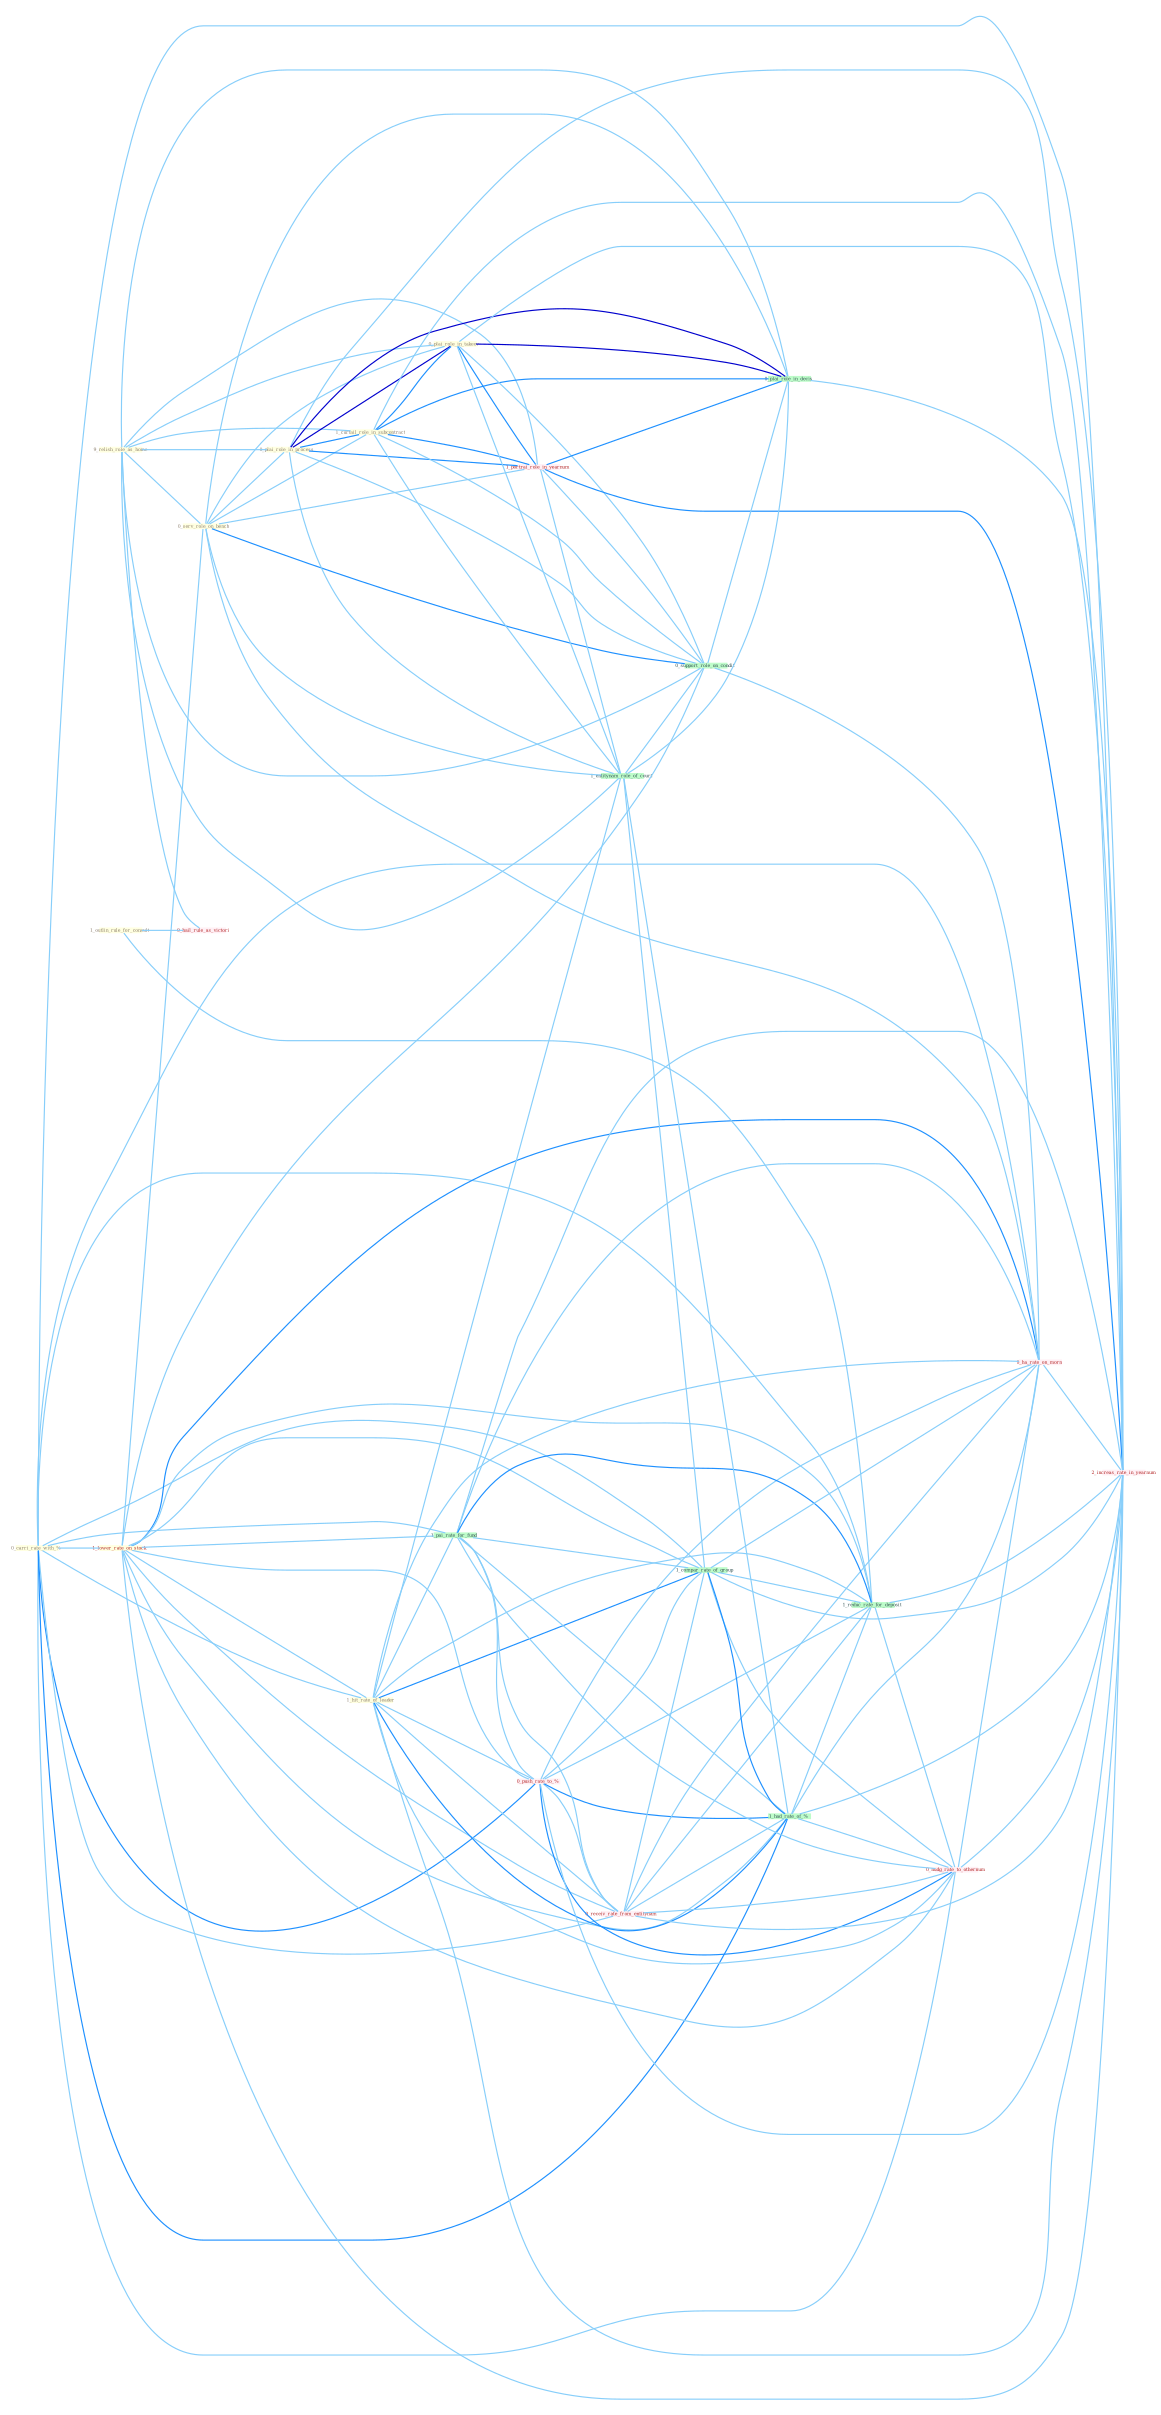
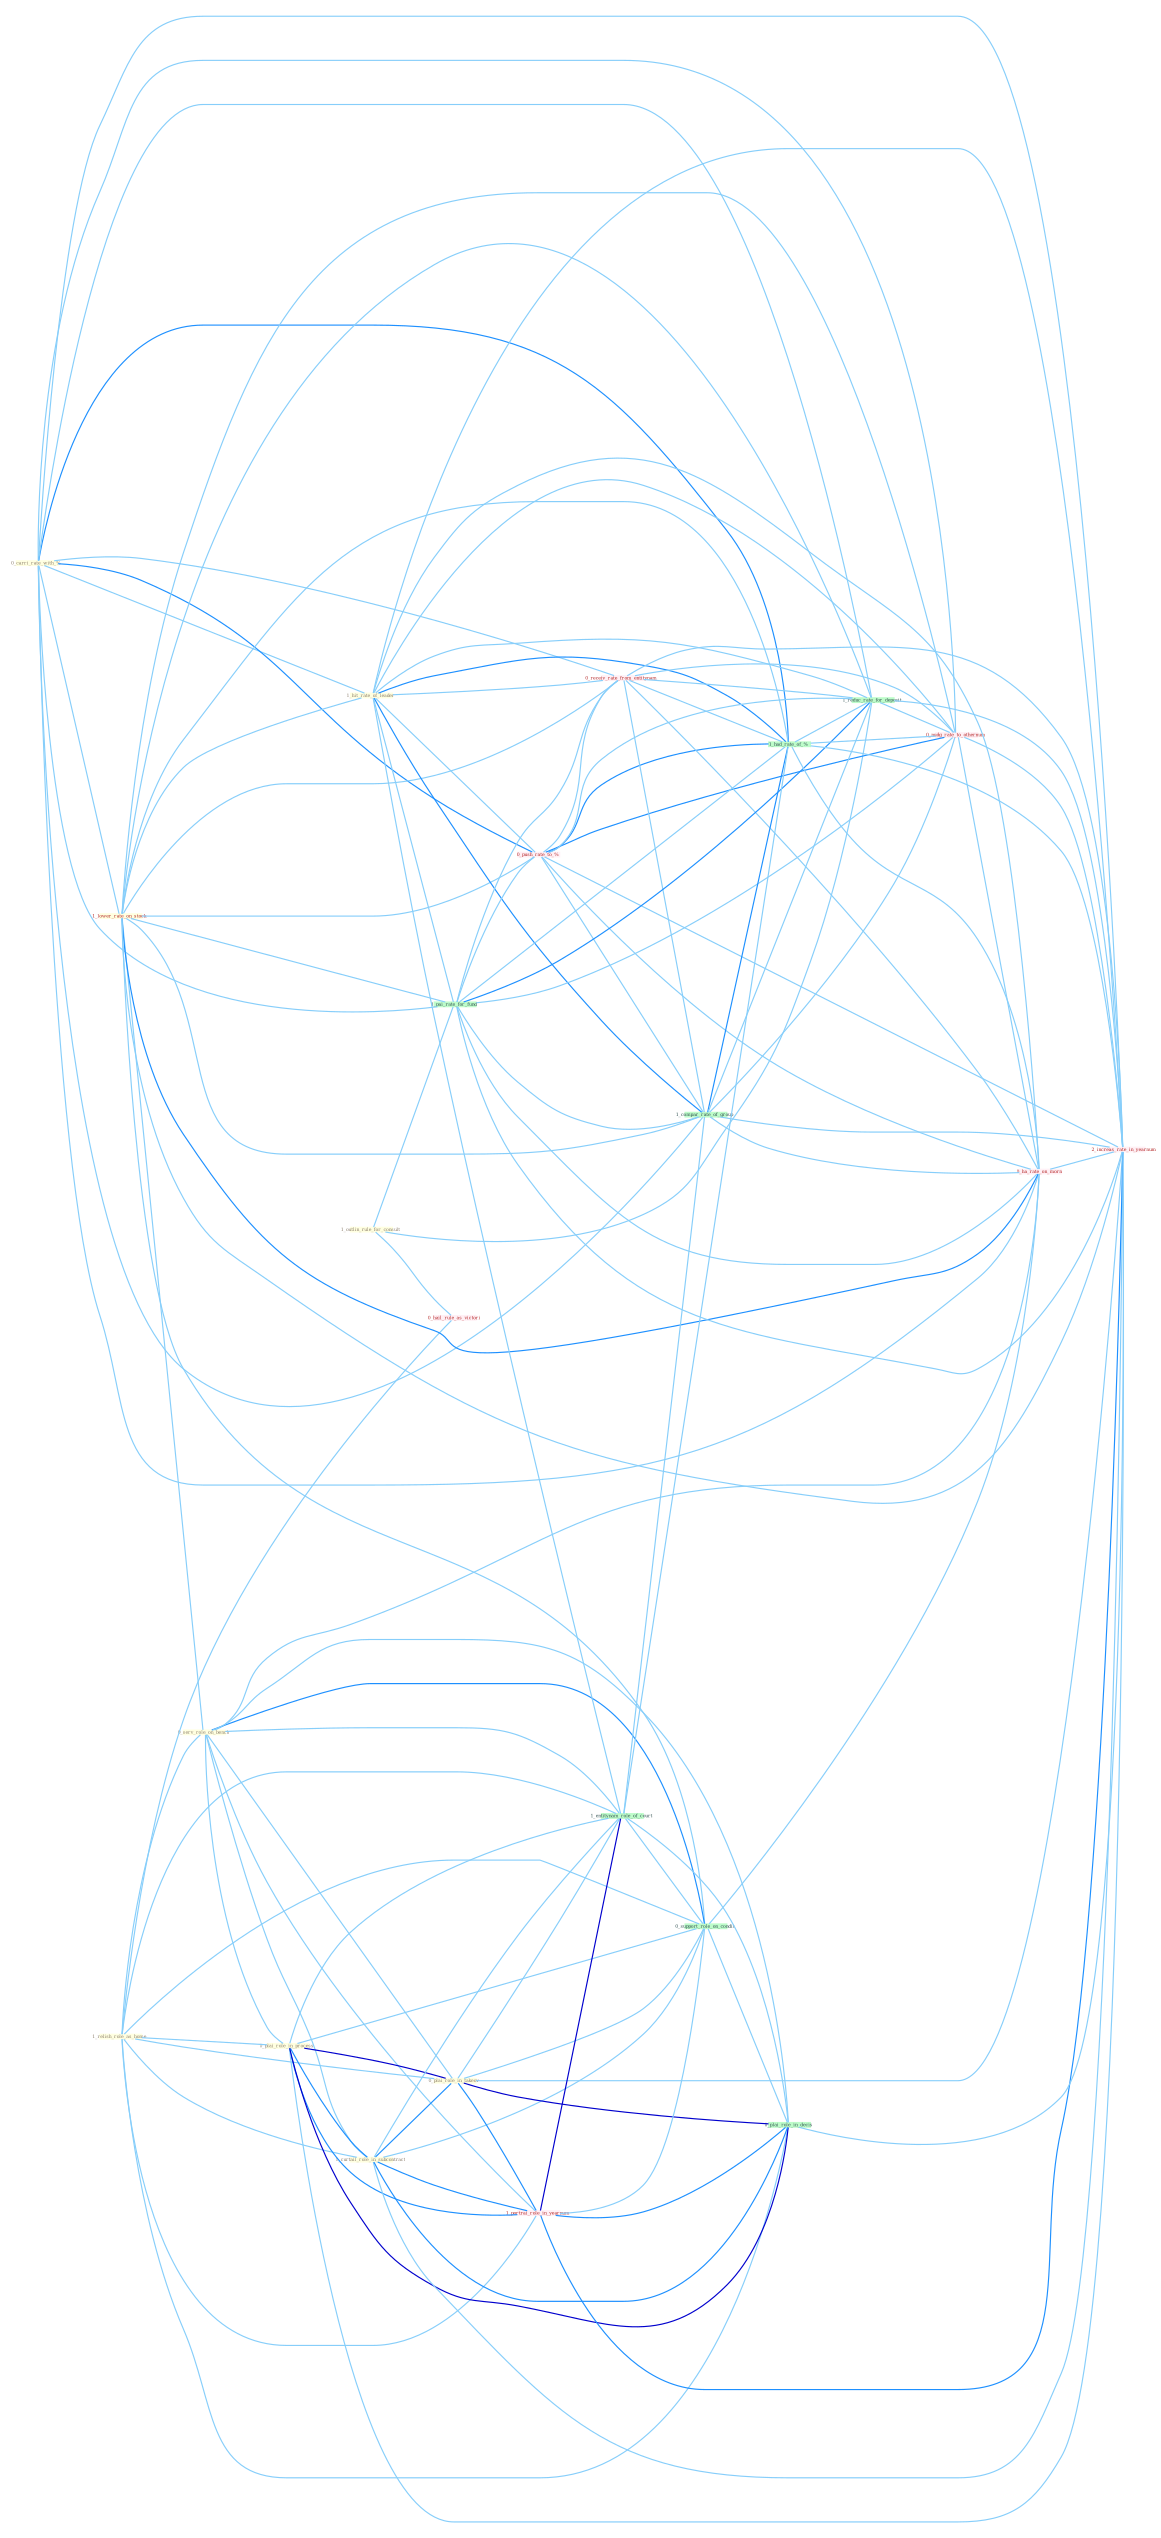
node "9_relish_role_as_home": label "9_relish_role_as_home" -> "1_relish_role_as_home"
edge "1_portrai_role_in_yearnum" -- "1_entitynam_role_of_court": color #87cefa -> #0000cd
edge "1_pai_rate_for_fund" -- "1_outlin_rule_for_consult": added
